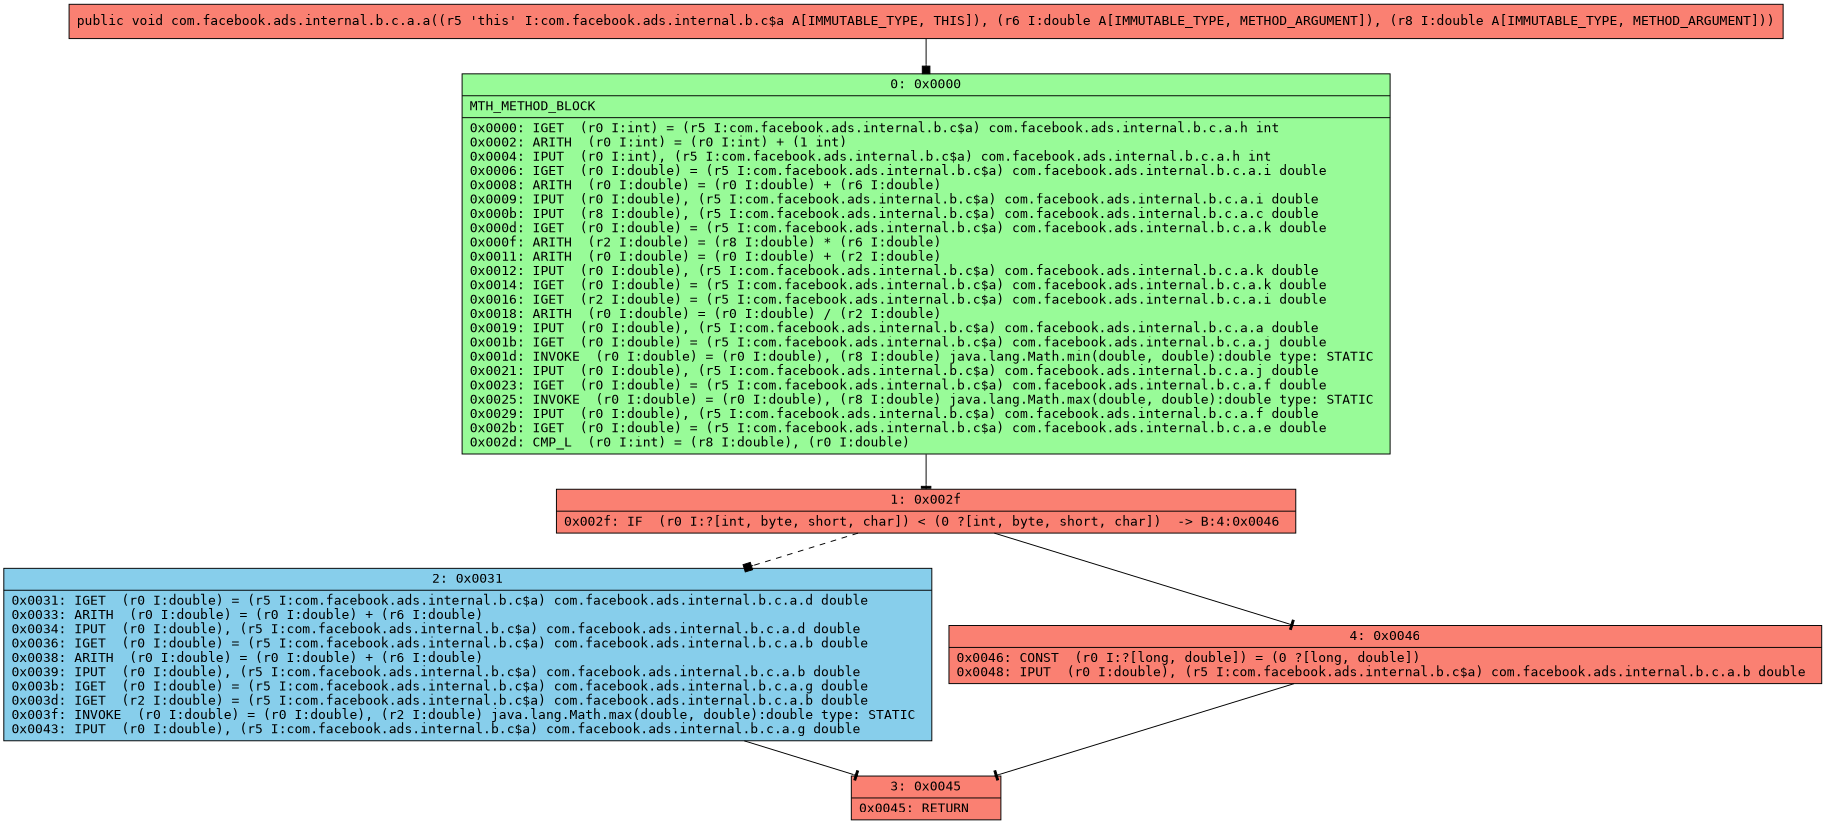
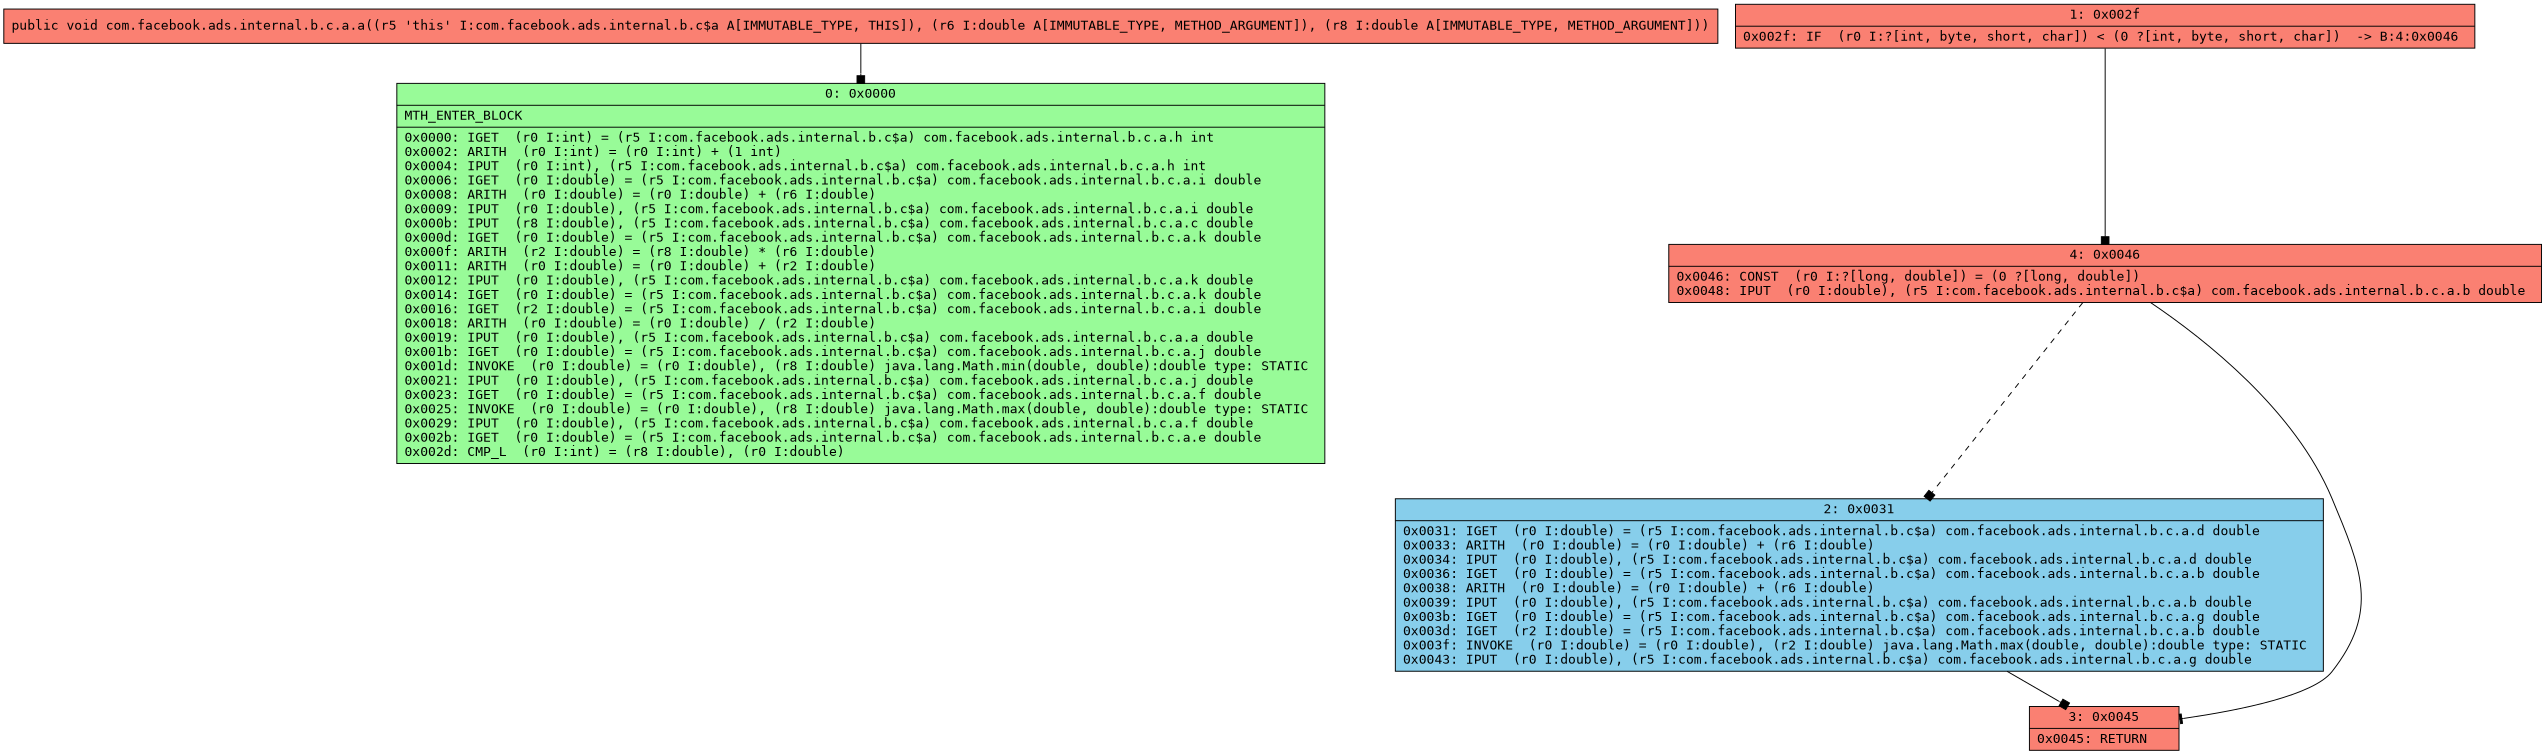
node "0: 0x0000": text "MTH_METHOD_BLOCK" -> "MTH_ENTER_BLOCK"
edge "0: 0x0000" -> "1: 0x002f": removed
edge "1: 0x002f" -> "2: 0x0031": now "4: 0x0046" -> "2: 0x0031"
edge "1: 0x002f" -> "4: 0x0046": arrowhead tee -> box
edge "2: 0x0031" -> "3: 0x0045": arrowhead tee -> box
